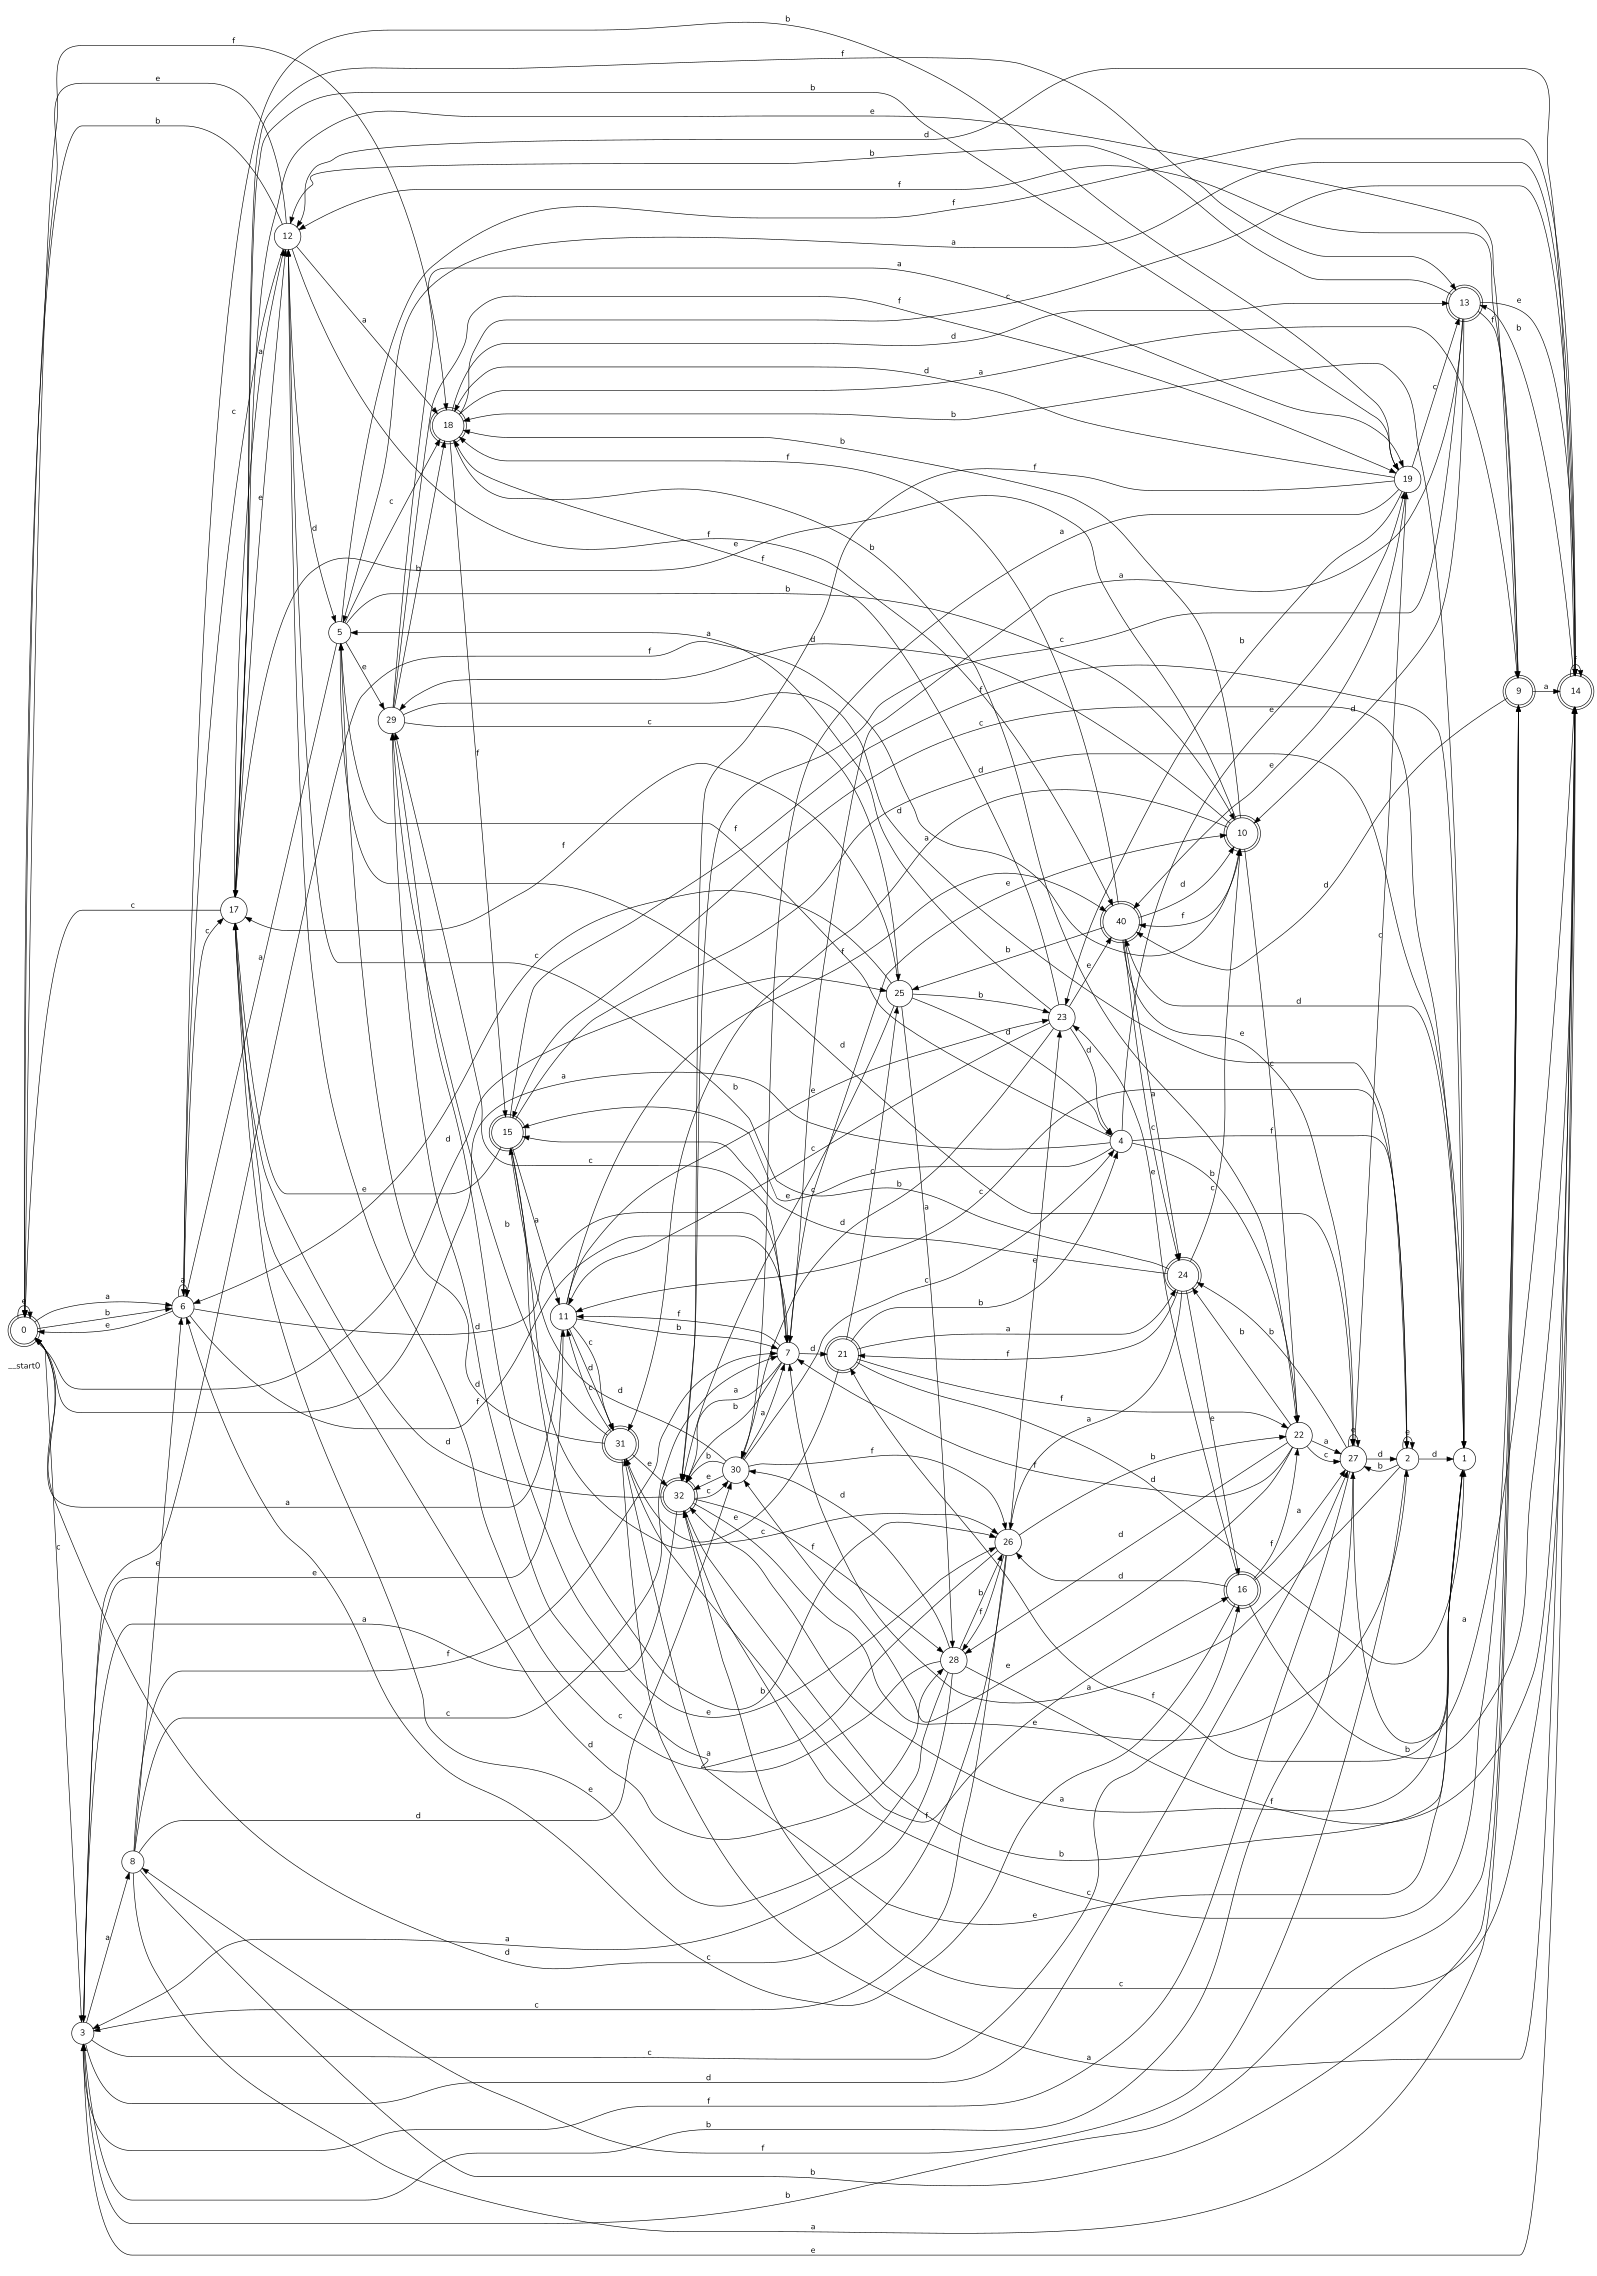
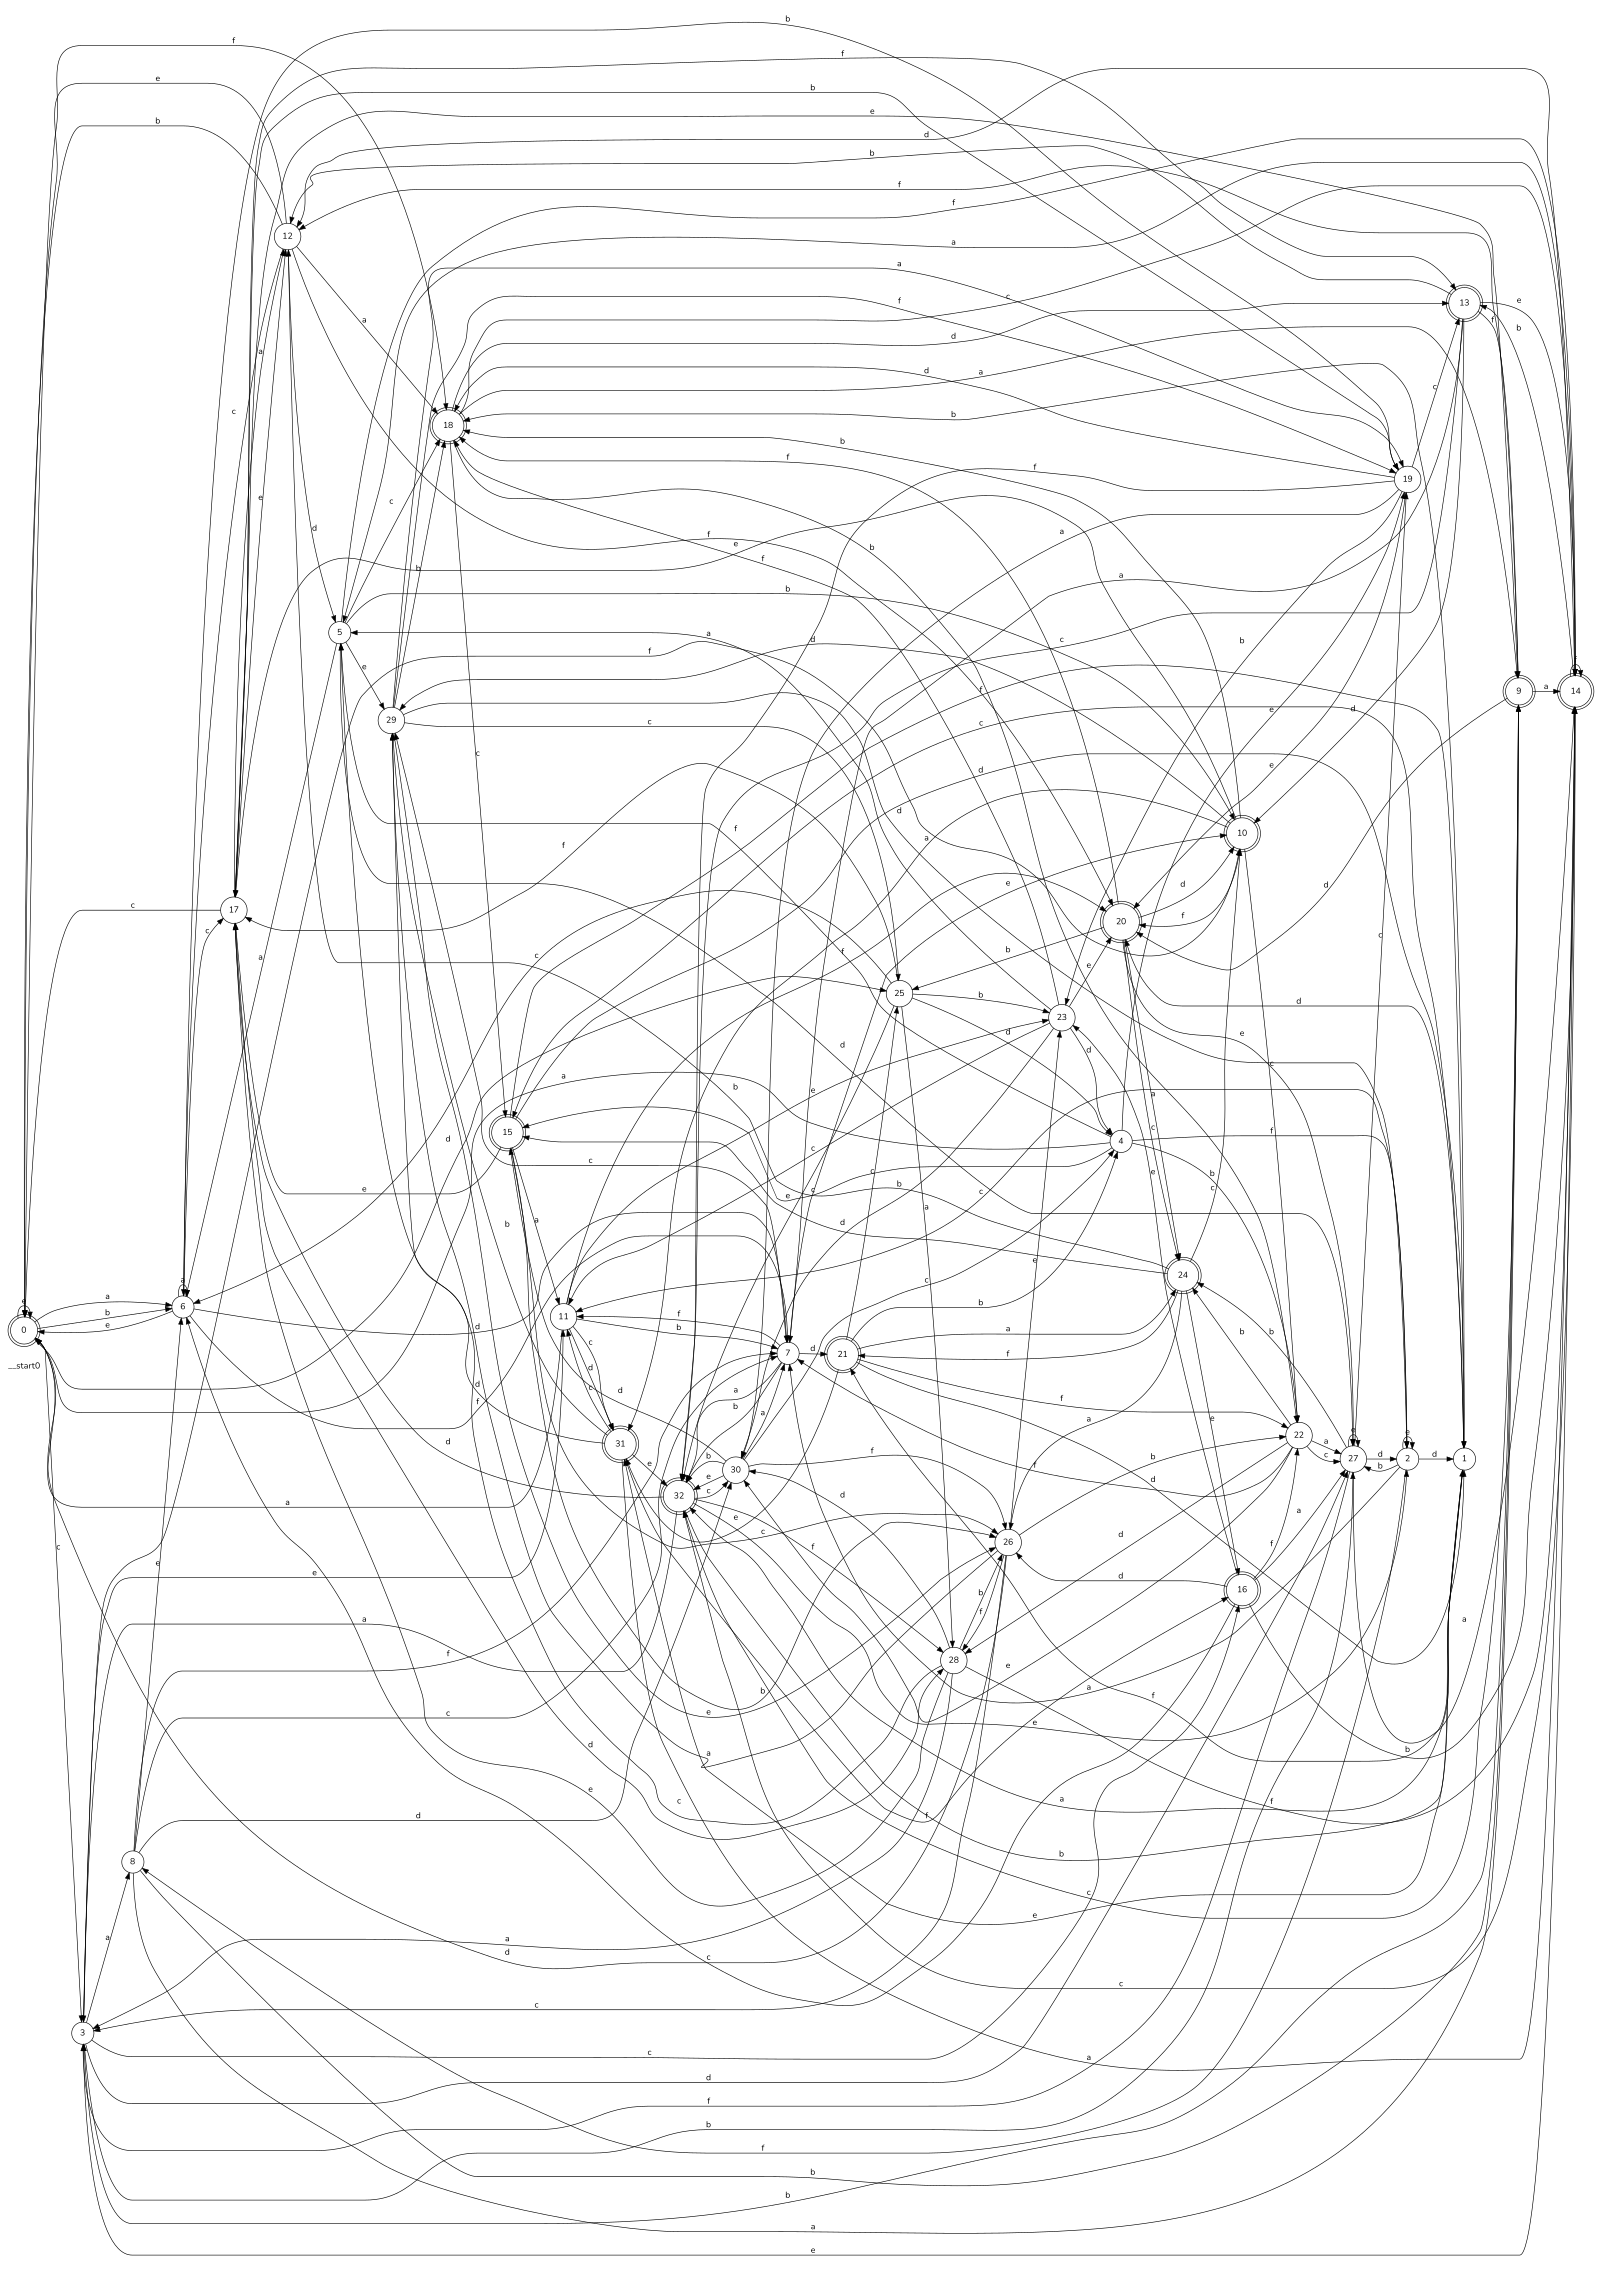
edge "18" -> "15": label "f" -> "c"
node "40": label "40" -> "20"
edge "28" -> "12": now "28" -> "29"
